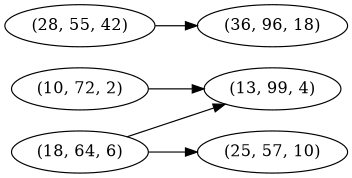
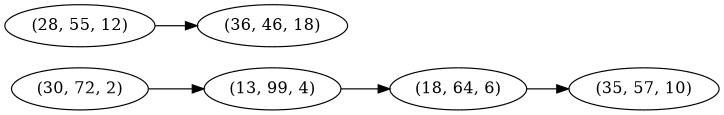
node "(28, 55, 42)": label "(28, 55, 42)" -> "(28, 55, 12)"
node "(36, 96, 18)": label "(36, 96, 18)" -> "(36, 46, 18)"
node "(10, 72, 2)": label "(10, 72, 2)" -> "(30, 72, 2)"
edge "(18, 64, 6)" -> "(13, 99, 4)": reversed
node "(25, 57, 10)": label "(25, 57, 10)" -> "(35, 57, 10)"
